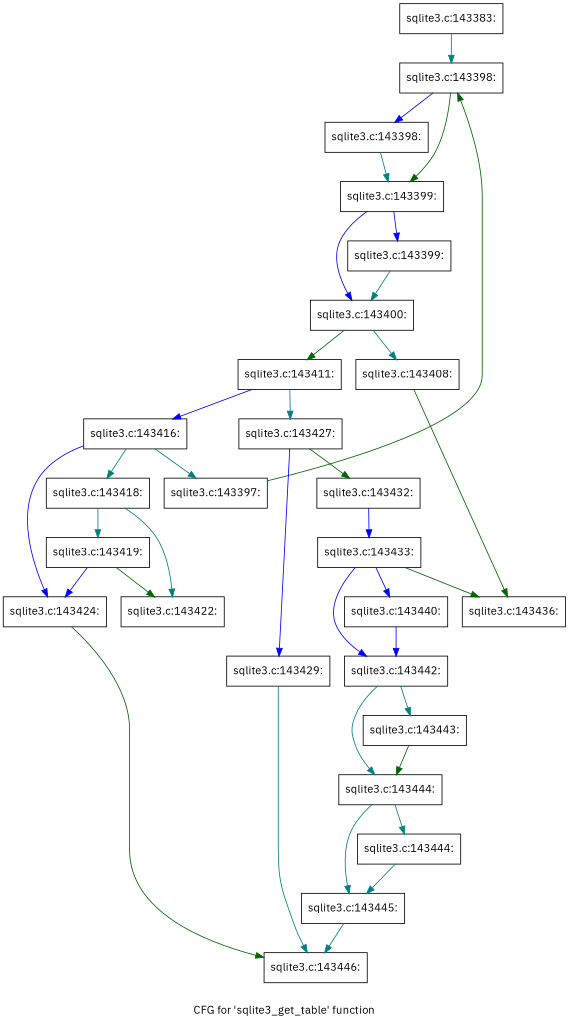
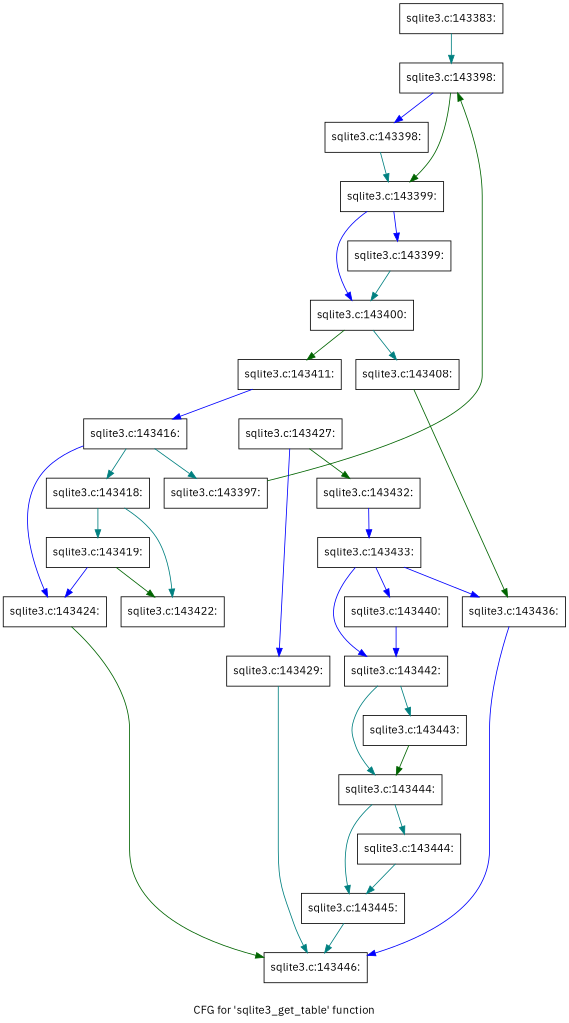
edge "sqlite3.c:143411:" -> "sqlite3.c:143427:": removed
edge "sqlite3.c:143433:" -> "sqlite3.c:143436:": color darkgreen -> blue
edge "sqlite3.c:143436:" -> "sqlite3.c:143446:": added
